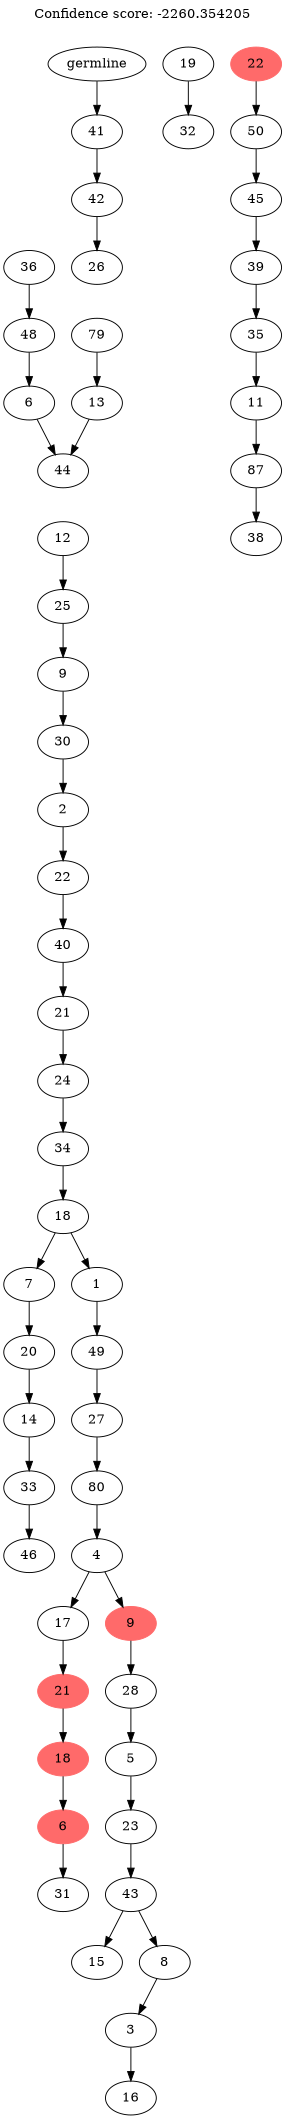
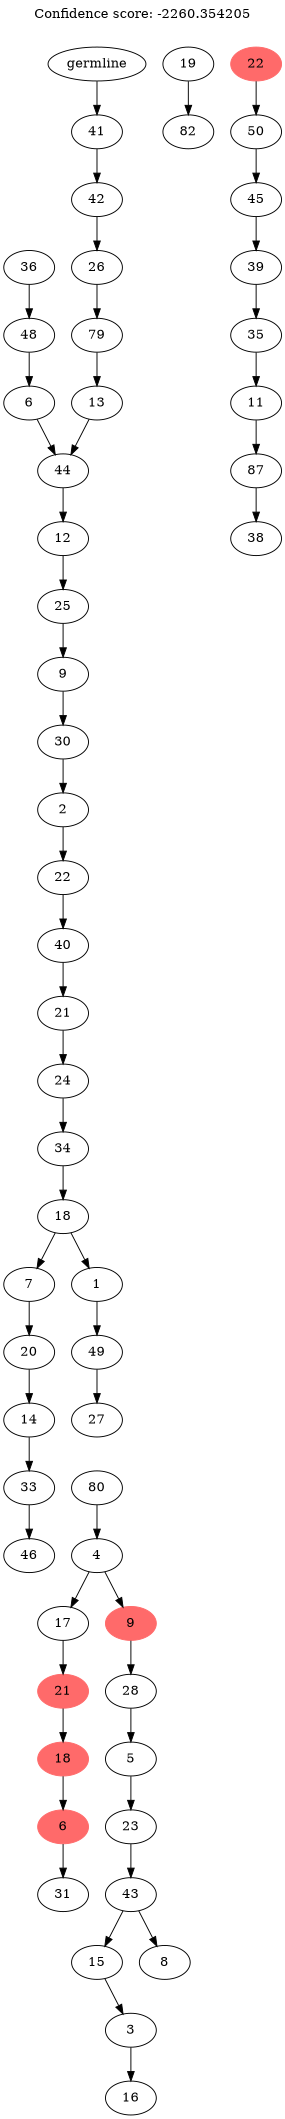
node "32": label "32" -> "82"
edge "26" -> "79": added
edge "44" -> "12": added
edge "27" -> "80": removed
edge "8" -> "3": now "15" -> "3"
